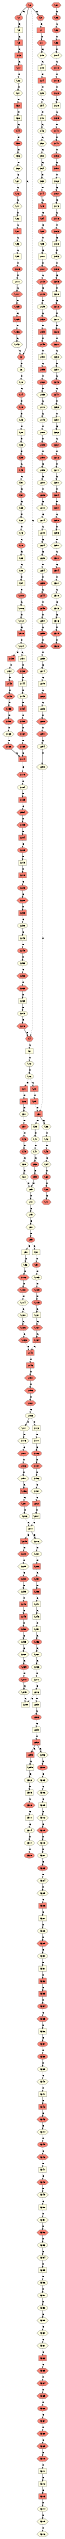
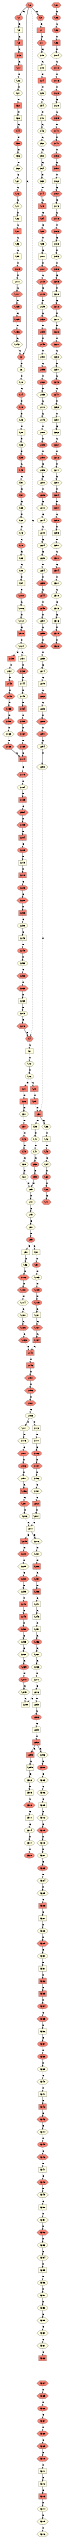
edge "S181" -> "S186": style dashed -> bold
node "S363": removed
